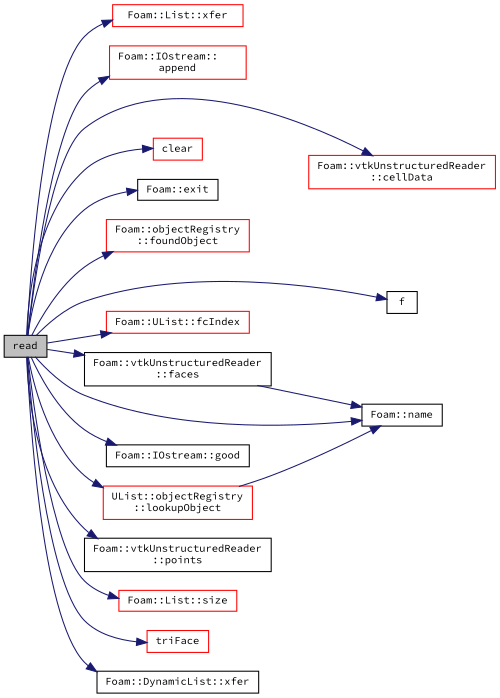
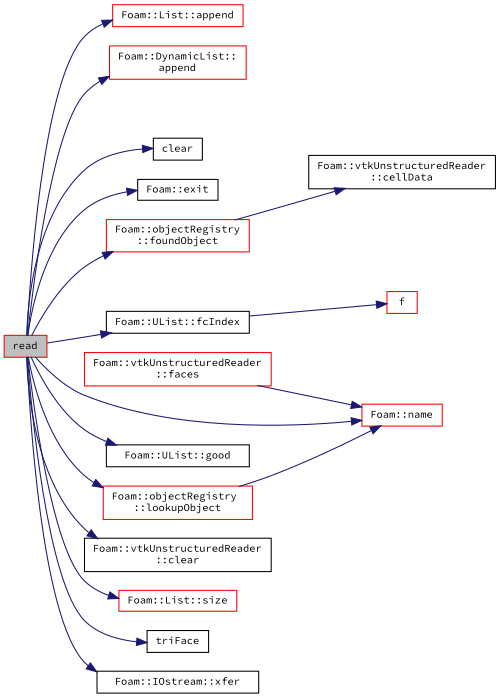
node "Foam::List::xfer": label "Foam::List::xfer" -> "Foam::List::append"
node "Foam::IOstream:: append": label "Foam::IOstream:: append" -> "Foam::DynamicList:: append"
edge "read" -> "Foam::vtkUnstructuredReader ::cellData": now "Foam::objectRegistry ::foundObject" -> "Foam::vtkUnstructuredReader ::cellData"
node "clear": color red -> black
node "Foam::vtkUnstructuredReader ::cellData": color red -> black
edge "read" -> "f": now "Foam::UList::fcIndex" -> "f"
node "f": color black -> red
node "Foam::UList::fcIndex": color red -> black
node "read": color black -> red
edge "read" -> "Foam::vtkUnstructuredReader ::faces": removed
node "Foam::vtkUnstructuredReader ::faces": color black -> red
node "Foam::name": color black -> red
node "Foam::IOstream::good": label "Foam::IOstream::good" -> "Foam::UList::good"
node "UList::objectRegistry ::lookupObject": label "UList::objectRegistry ::lookupObject" -> "Foam::objectRegistry ::lookupObject"
node "Foam::vtkUnstructuredReader ::points": label "Foam::vtkUnstructuredReader ::points" -> "Foam::vtkUnstructuredReader ::clear"
node "triFace": color red -> black
node "Foam::DynamicList::xfer": label "Foam::DynamicList::xfer" -> "Foam::IOstream::xfer"
